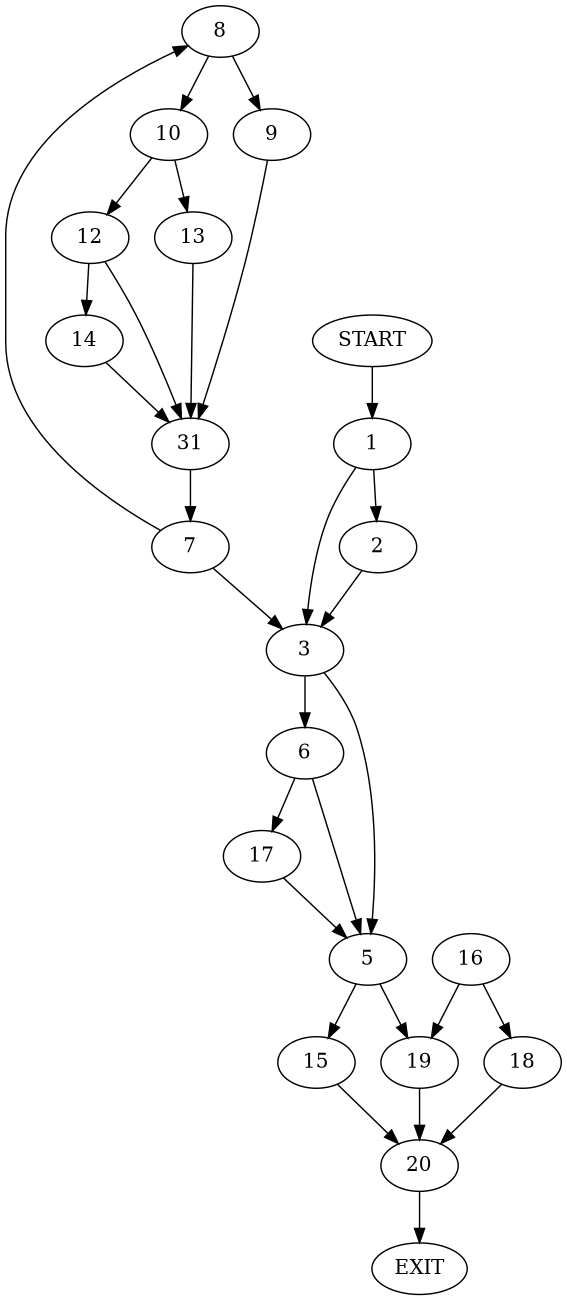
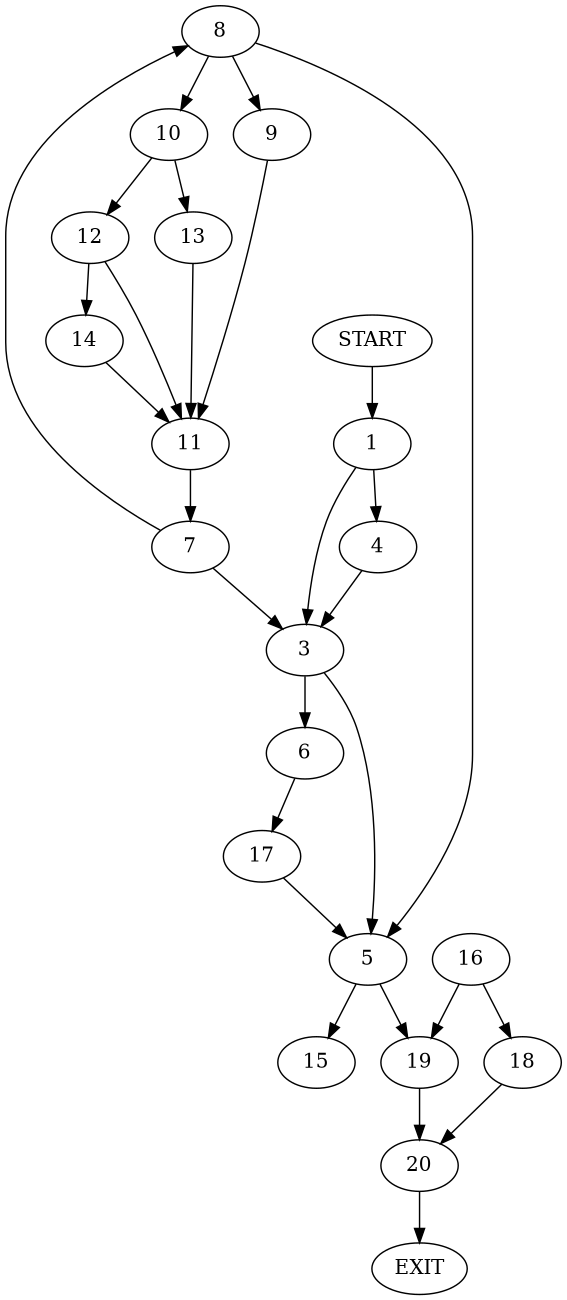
node "31": label "31" -> "11"
node "2": label "2" -> "4"
edge "6" -> "5": now "8" -> "5"
edge "15" -> "20": removed
